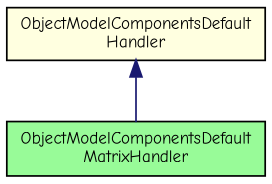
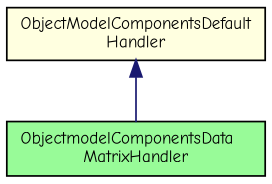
node "ObjectModelComponentsDefault MatrixHandler": label "ObjectModelComponentsDefault MatrixHandler" -> "ObjectmodelComponentsData MatrixHandler"
